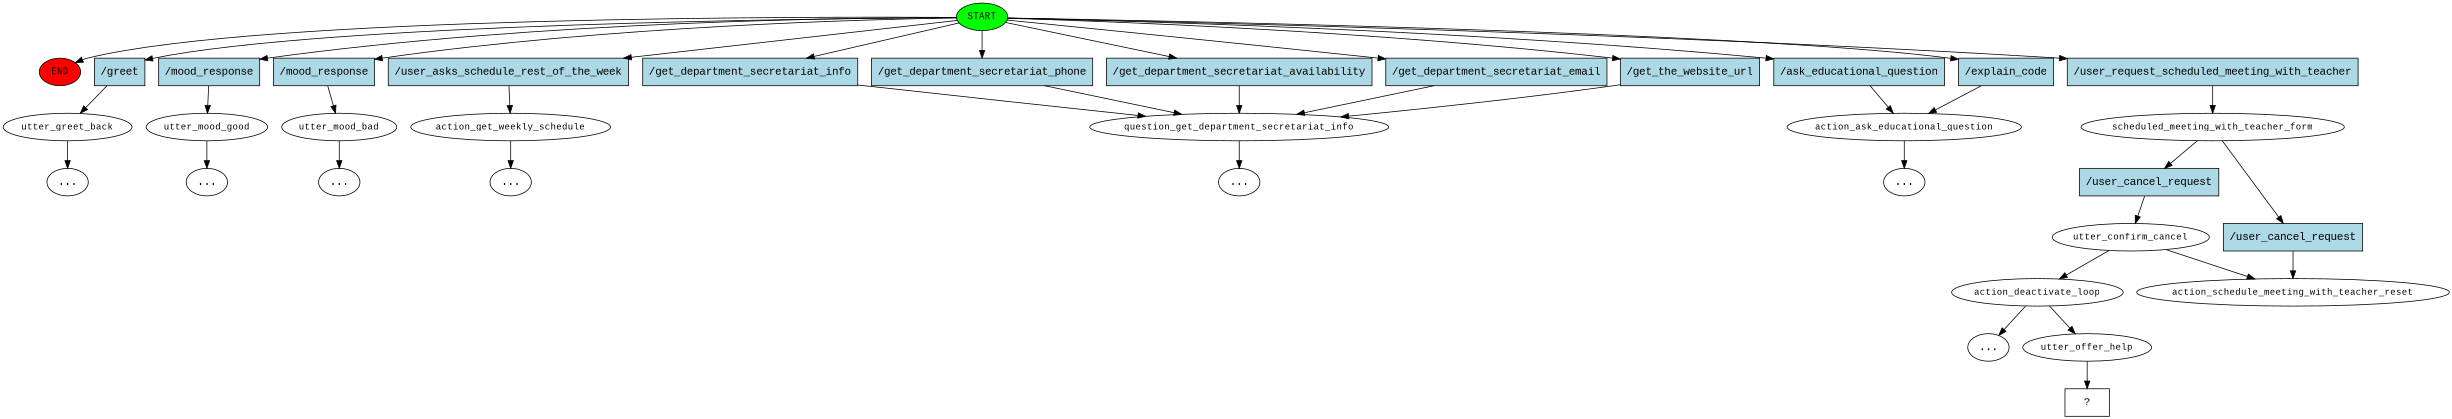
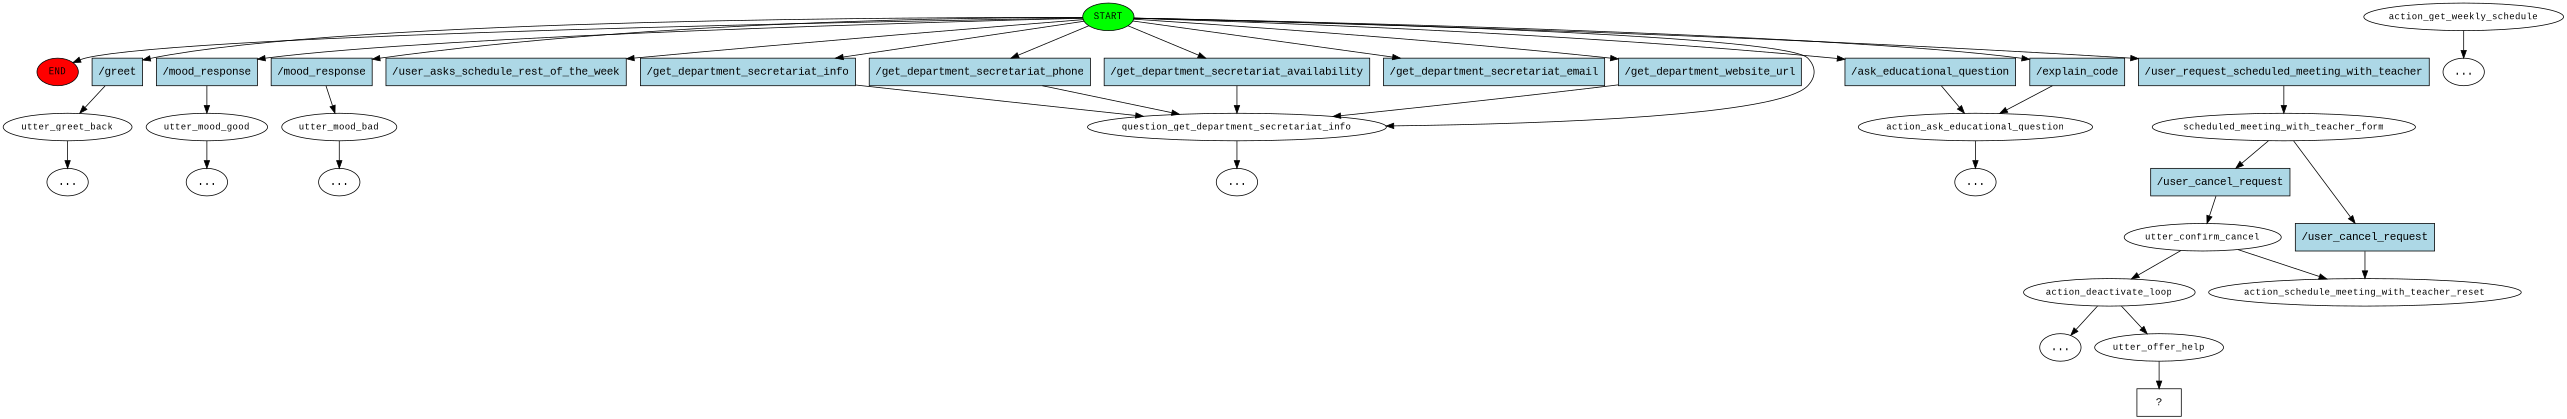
node "/get_the_website_url": label "/get_the_website_url" -> "/get_department_website_url"
edge "/user_asks_schedule_rest_of_the_week" -> "action_get_weekly_schedule": removed
edge "/get_department_secretariat_email" -> "question_get_department_secretariat_info": now "START" -> "question_get_department_secretariat_info"
